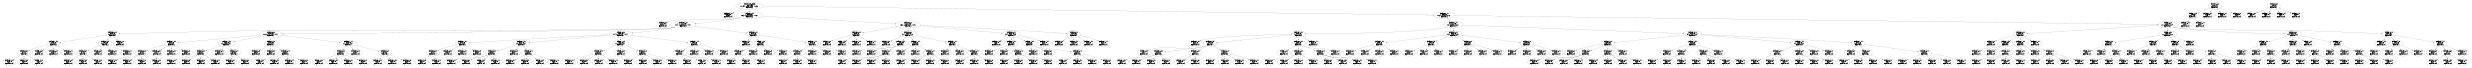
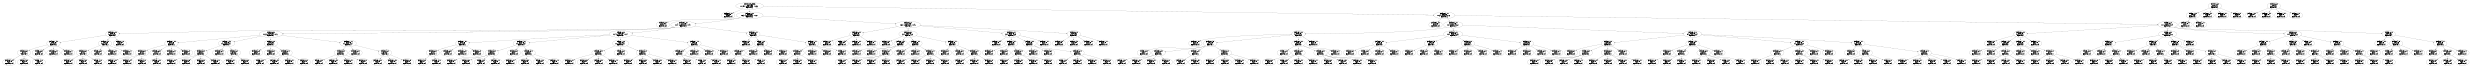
node "Attribute: 3=0.0 Count: 167 0.0:167 Expand On: null": added
